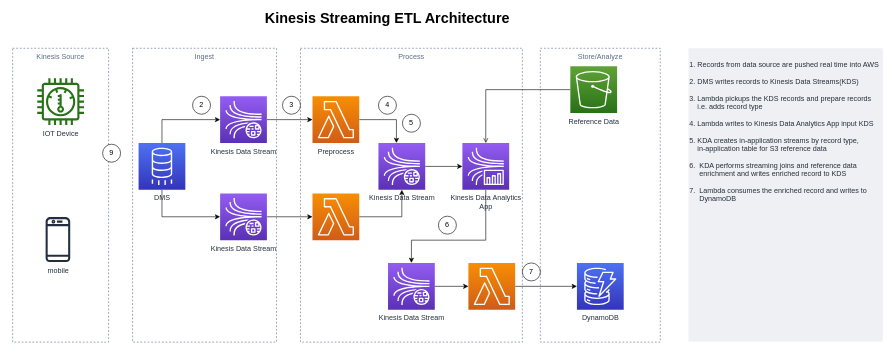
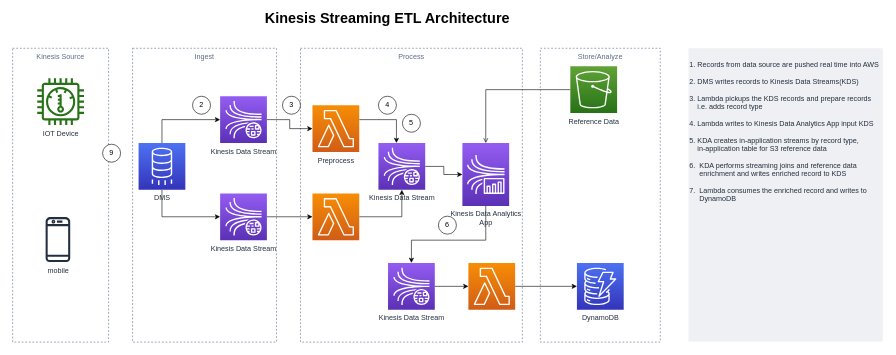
node "Preprocess": moved (336, 120) -> (336, 129)
node "Kinesis Data Analytics App": size 47x47 -> 47x63
node "7": removed
